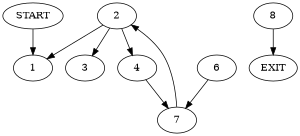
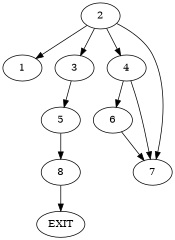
node "START": removed
edge "7" -> "2": reversed
edge "4" -> "6": added
node "5": added
